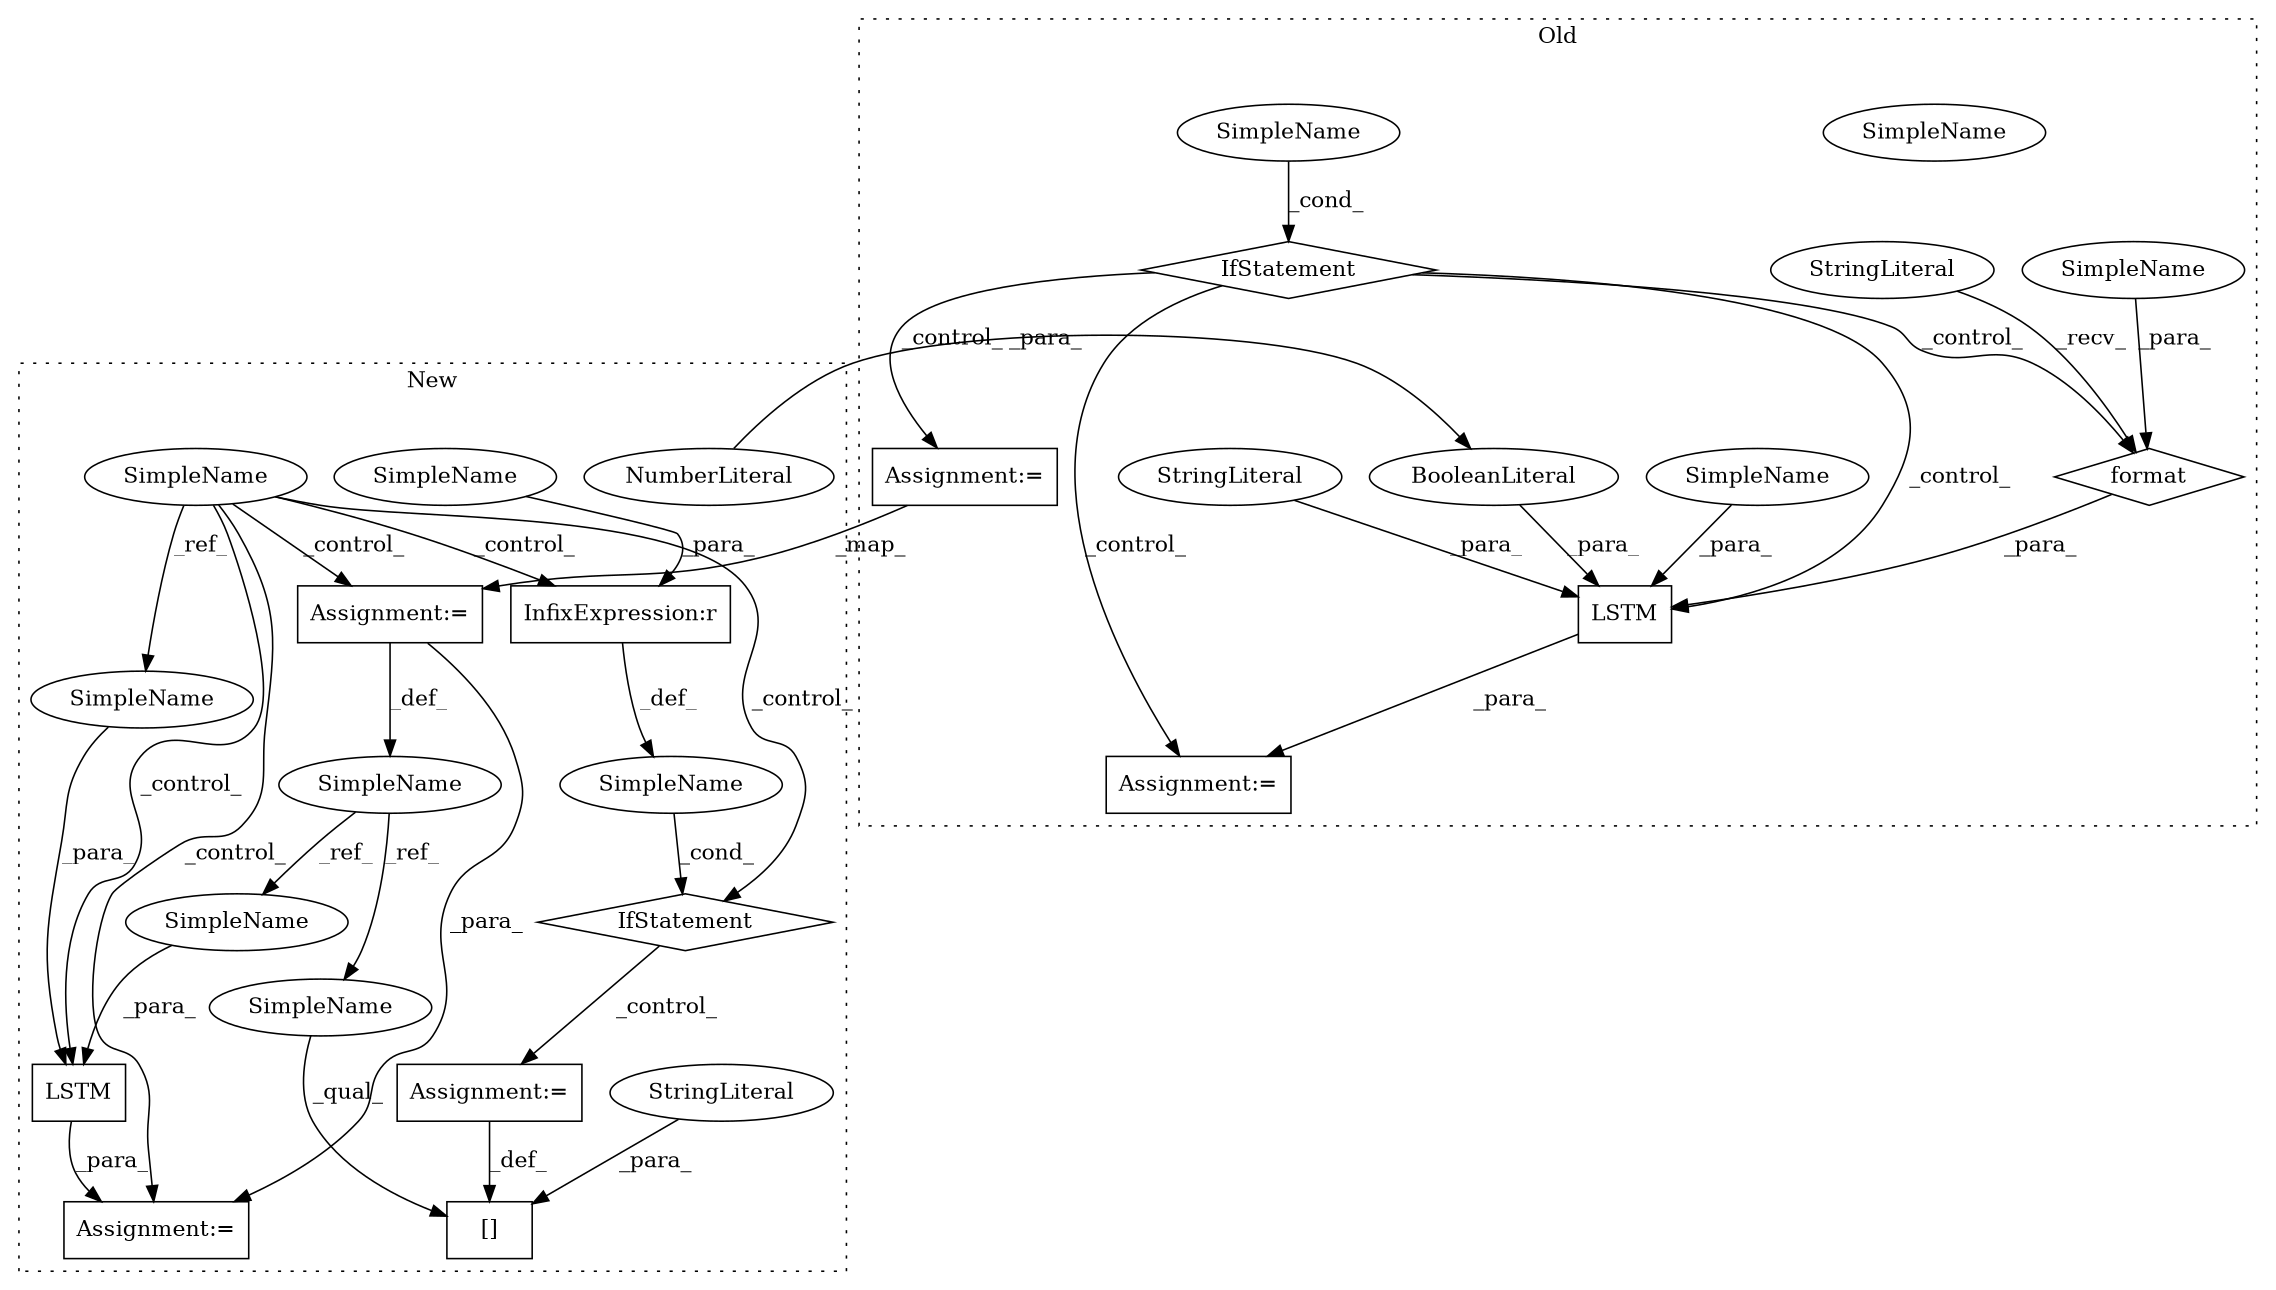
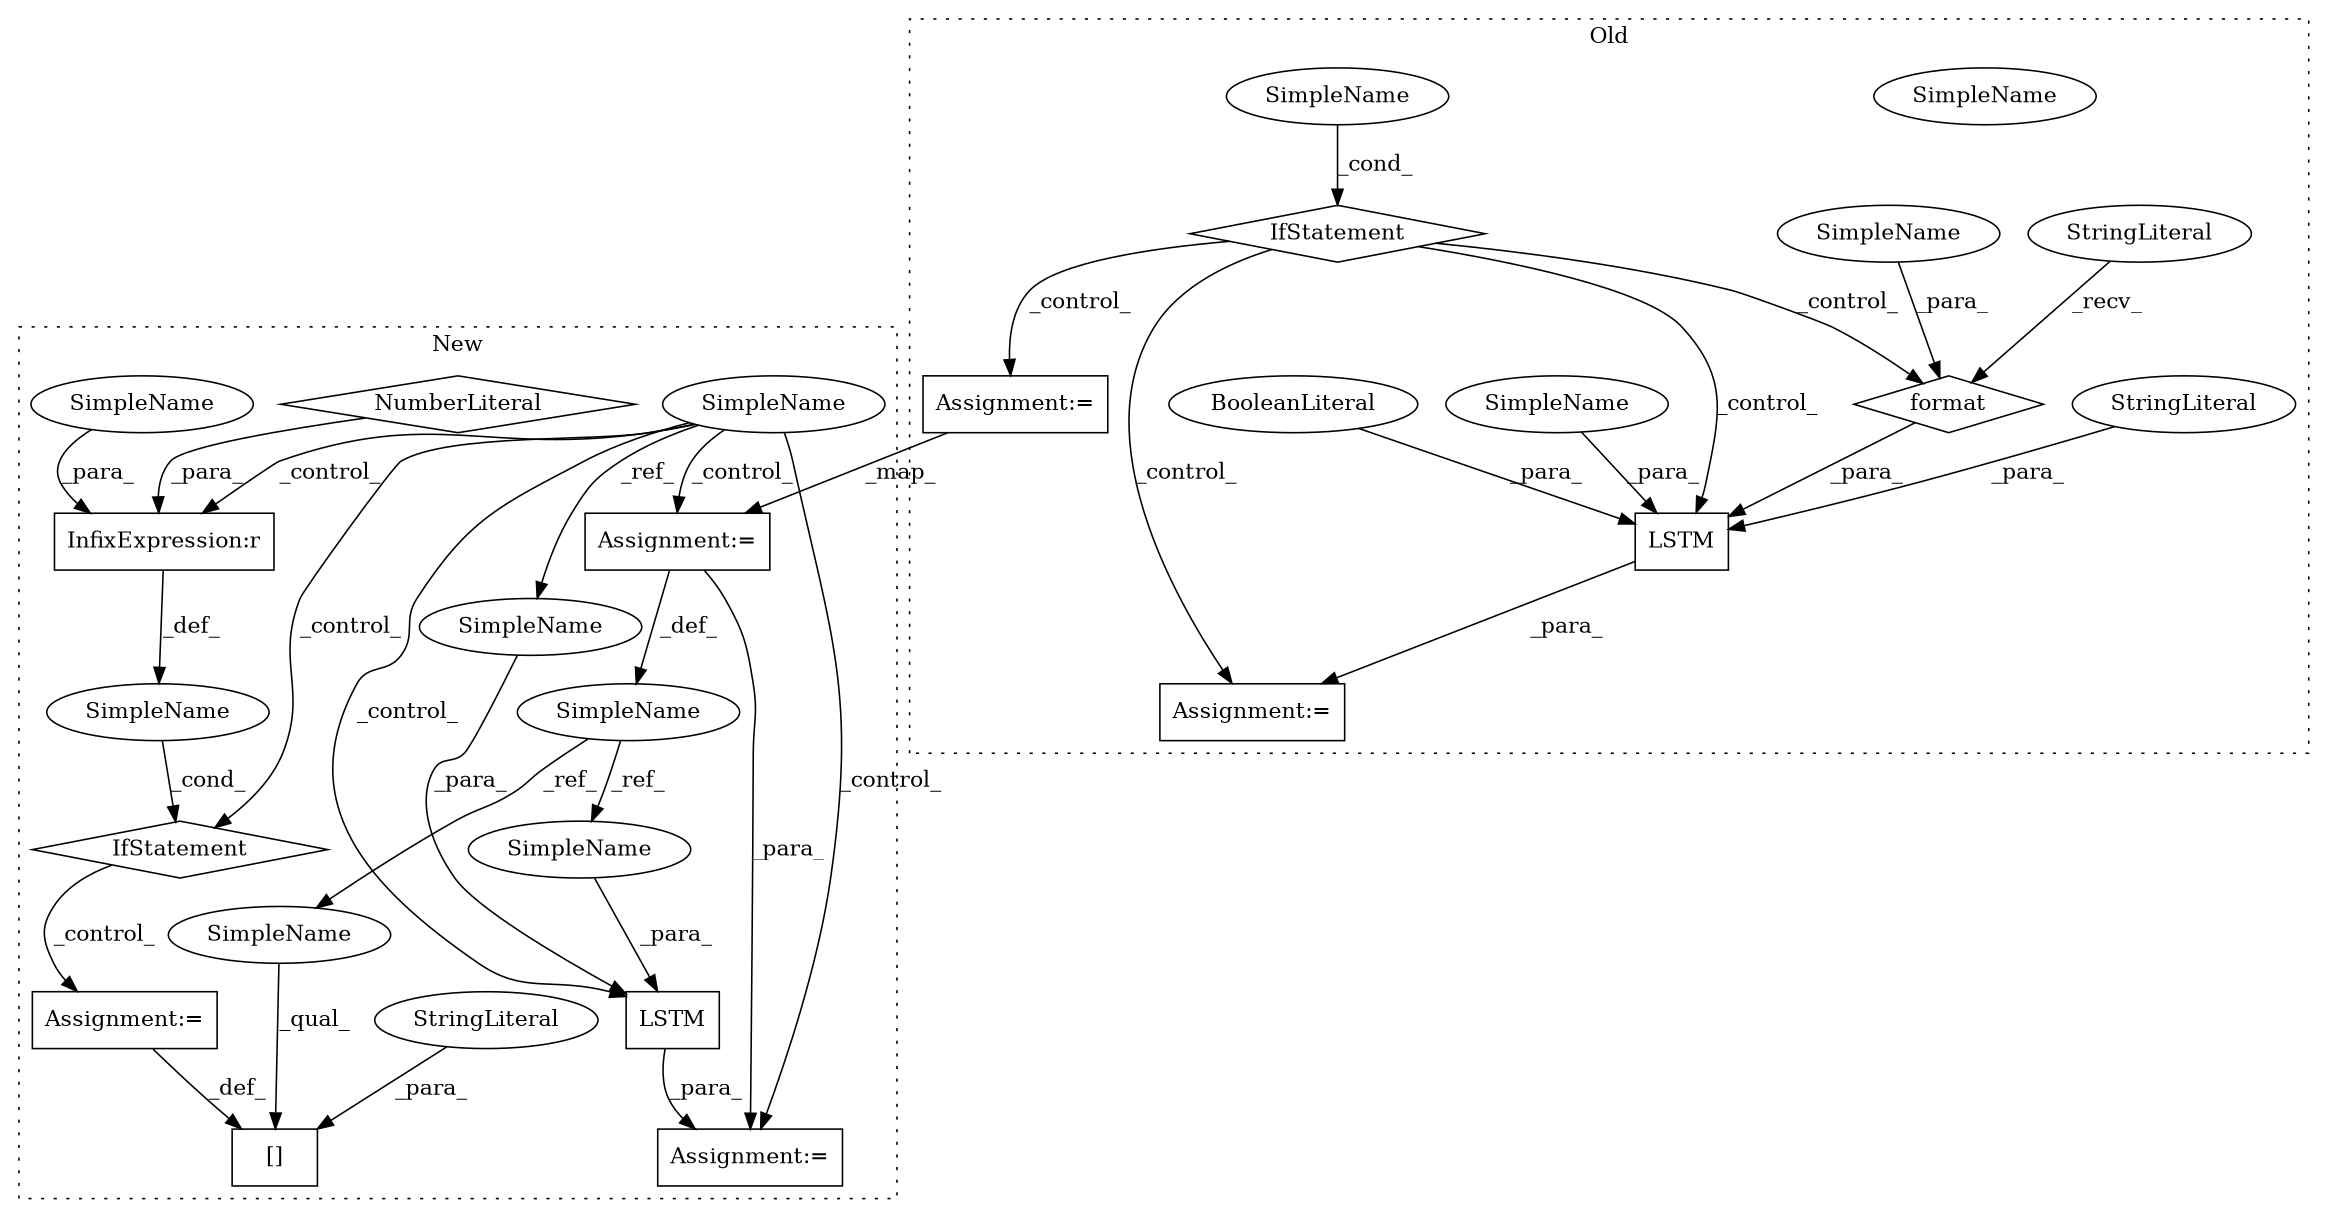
edge "NumberLiteral" -> "BooleanLiteral": now "NumberLiteral" -> "InfixExpression:r"
node "NumberLiteral": shape ellipse -> diamond
